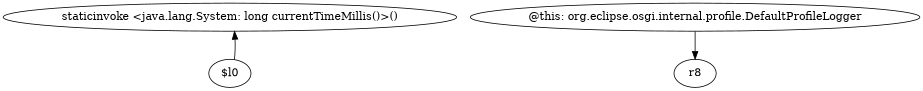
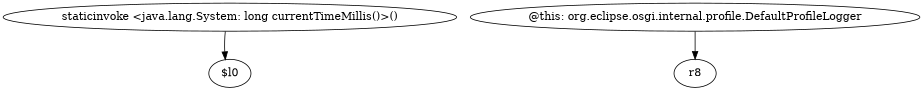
edge "$l0" -> "staticinvoke <java.lang.System: long currentTimeMillis()>()": reversed
